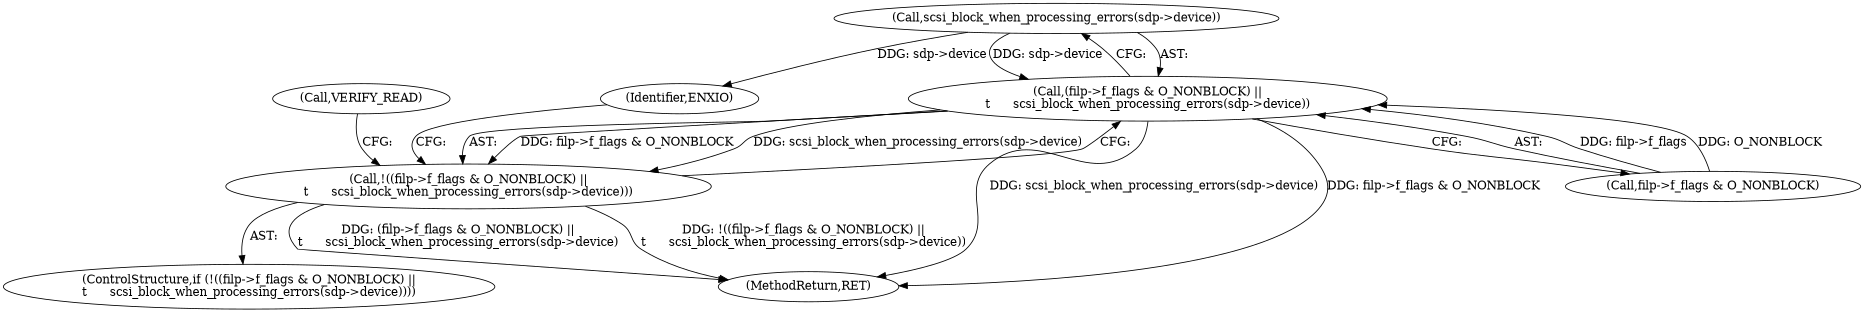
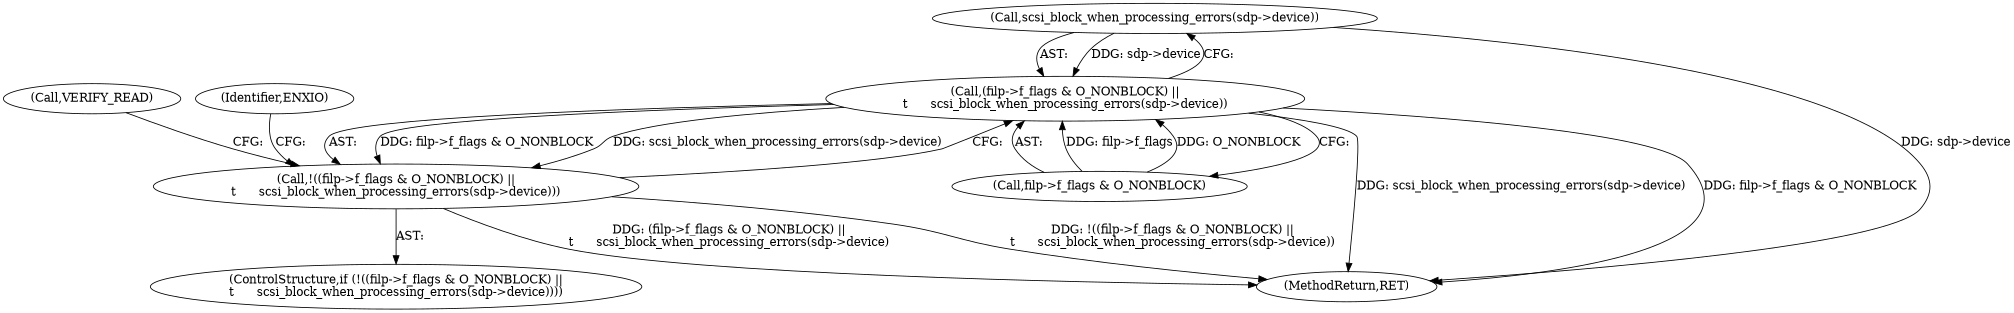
edge "(Call,scsi_block_when_processing_errors(sdp->device))" -> "(Identifier,ENXIO)": now "(Call,scsi_block_when_processing_errors(sdp->device))" -> "(MethodReturn,RET)"
